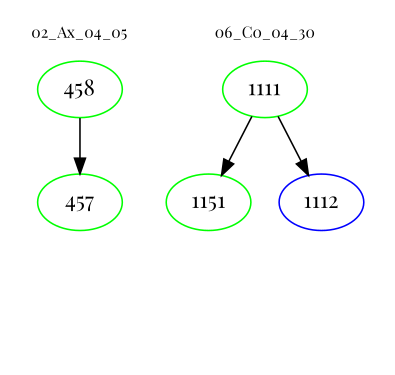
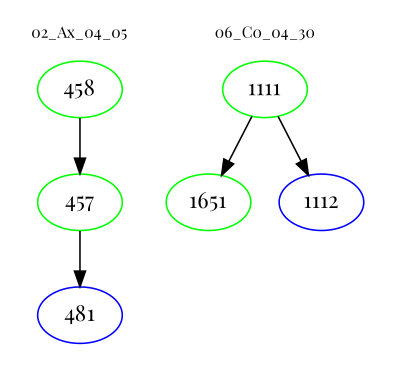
node "1151": label "1151" -> "1651"
node "481": added
